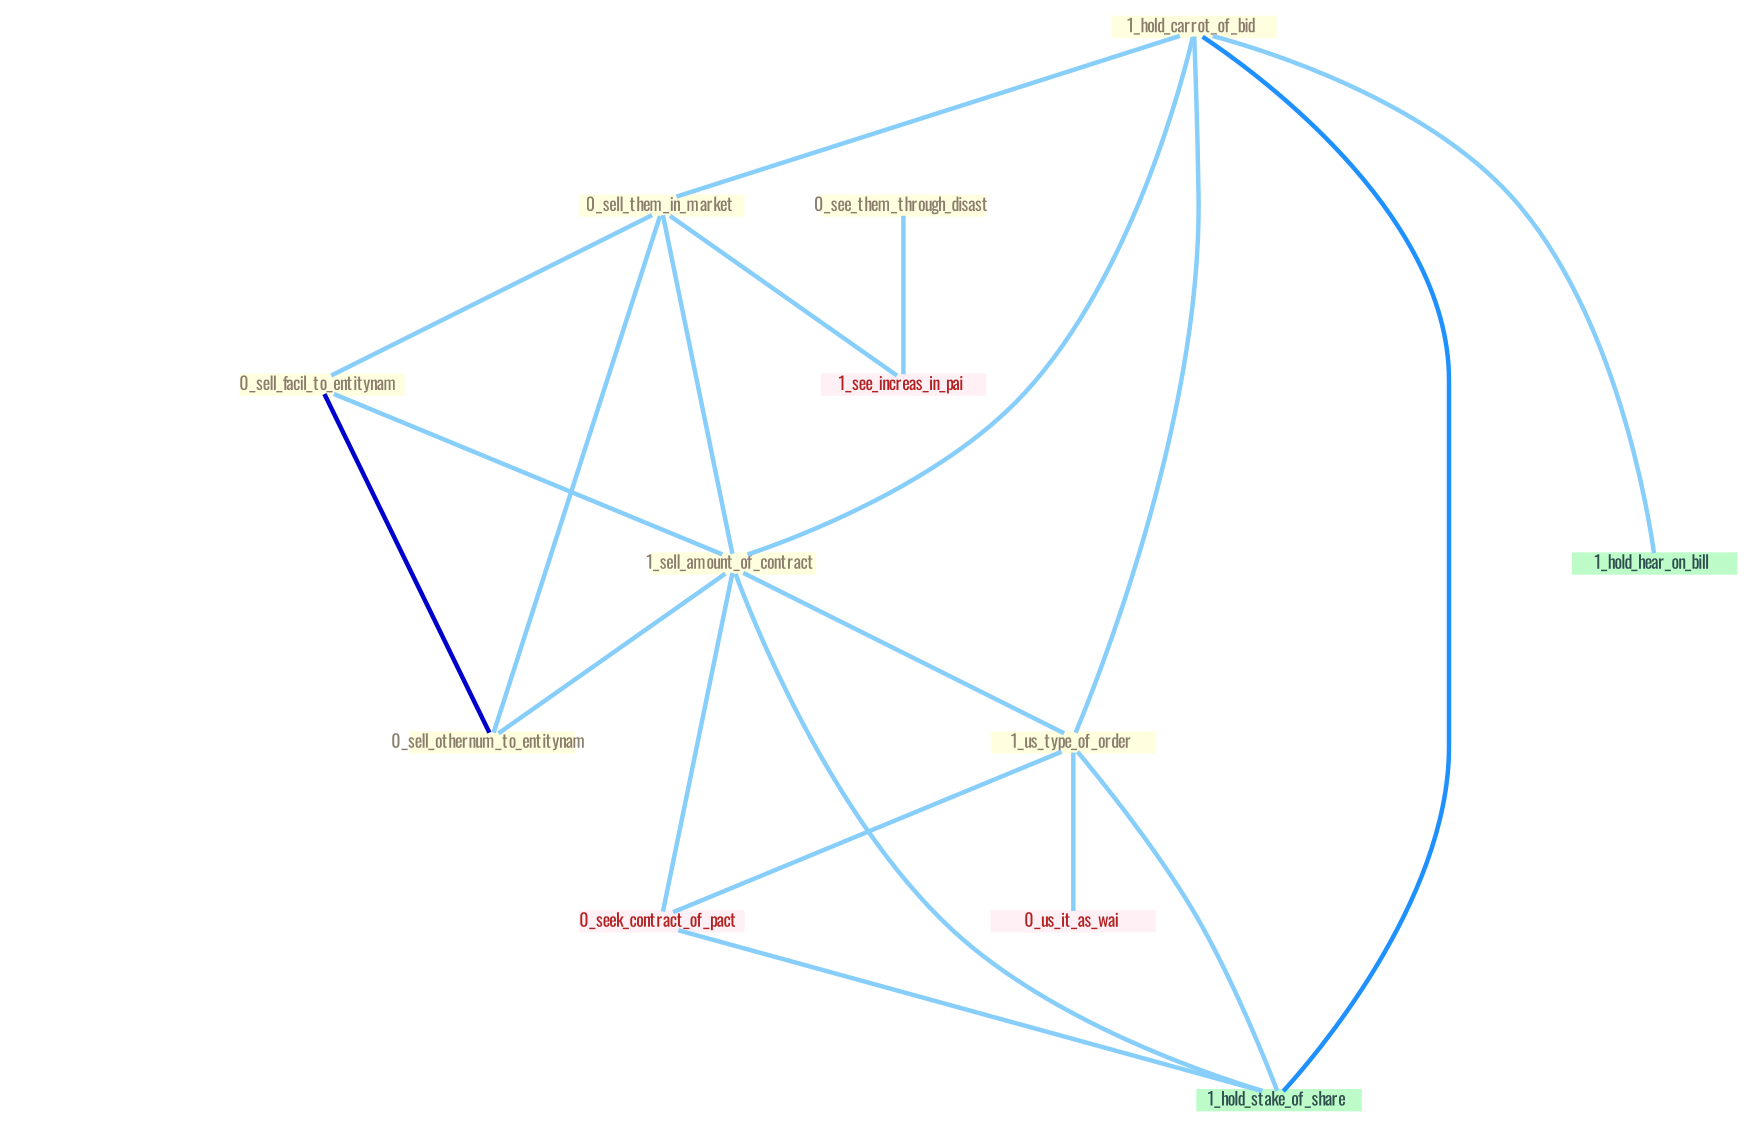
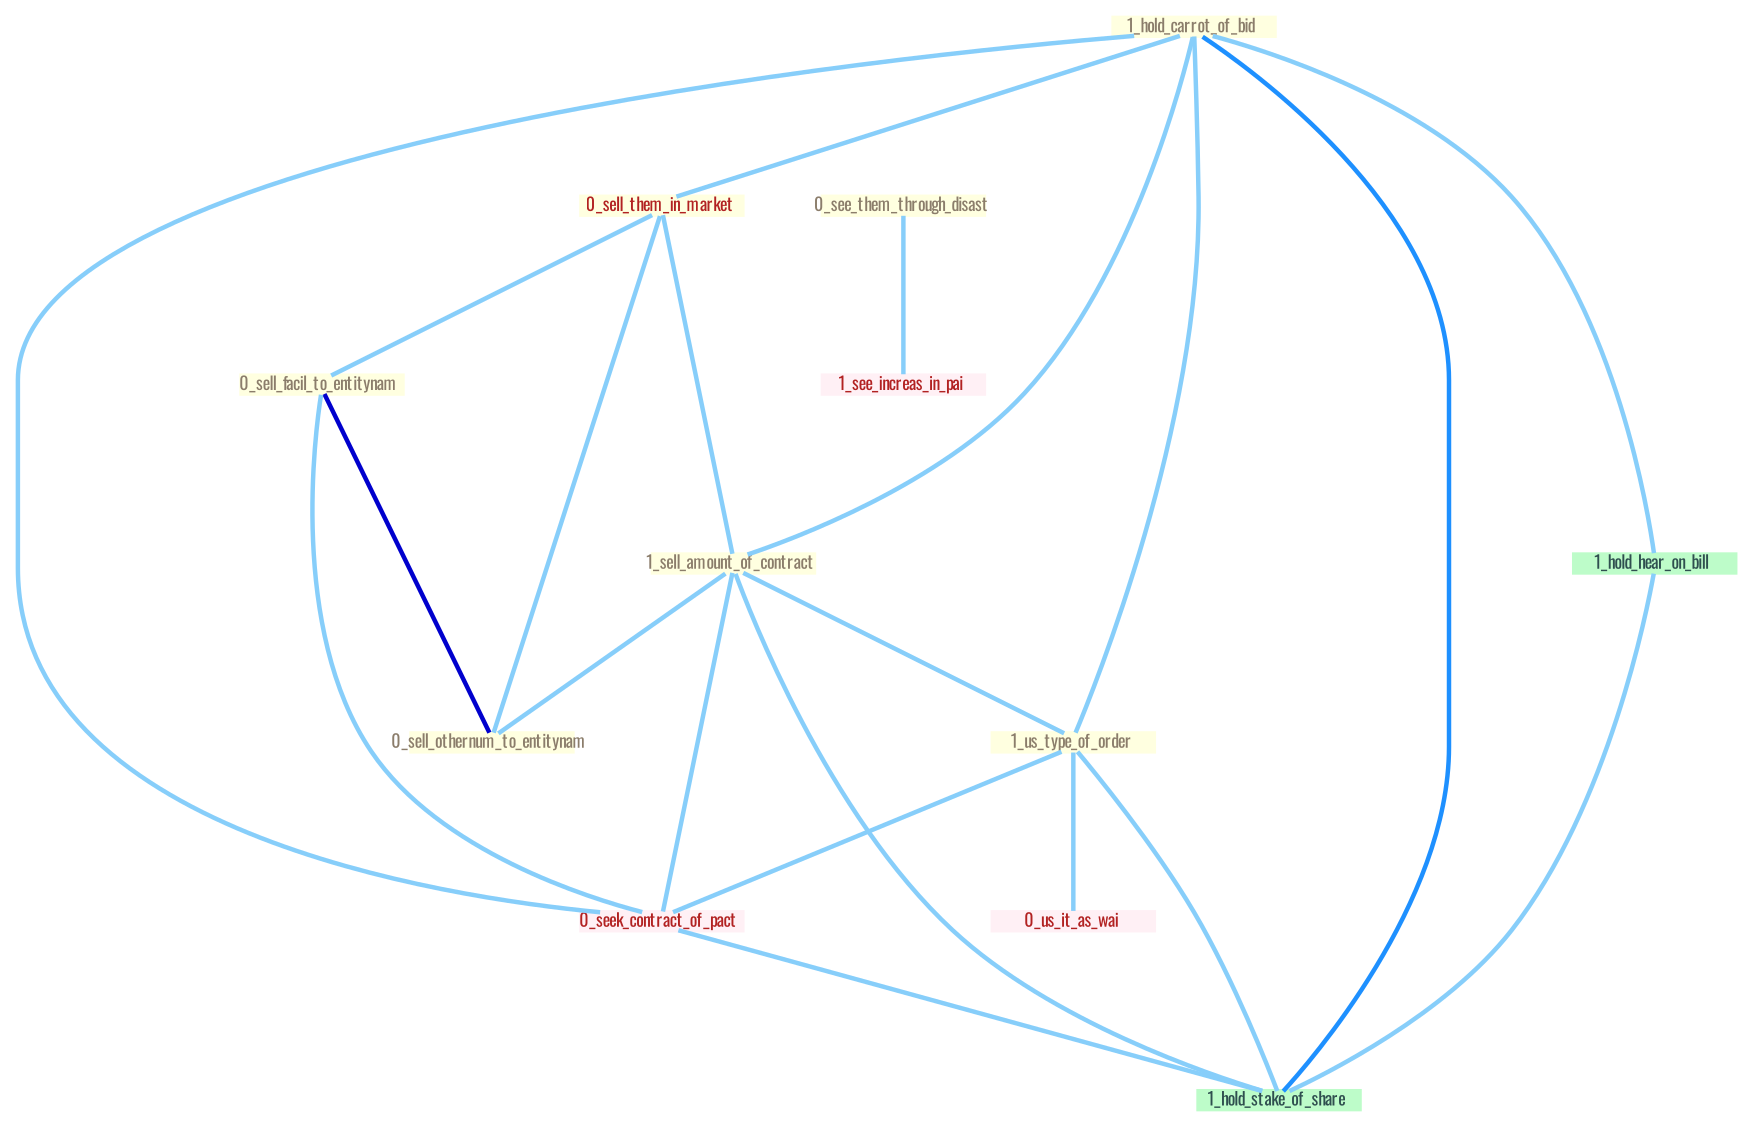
node "0_sell_them_in_market": fontcolor #8b7d6b -> #b22222
edge "1_hold_carrot_of_bid" -- "0_seek_contract_of_pact": added
edge "0_sell_them_in_market" -- "1_see_increas_in_pai": removed
edge "0_sell_facil_to_entitynam" -- "1_sell_amount_of_contract": now "0_sell_facil_to_entitynam" -- "0_seek_contract_of_pact"
edge "1_hold_hear_on_bill" -- "1_hold_stake_of_share": added
